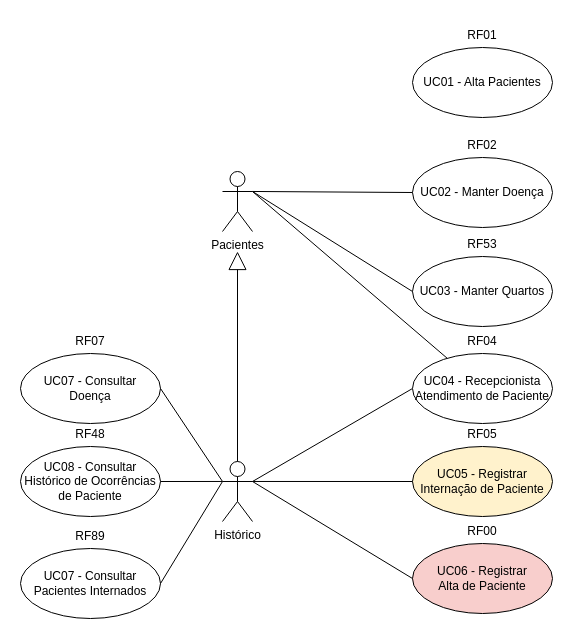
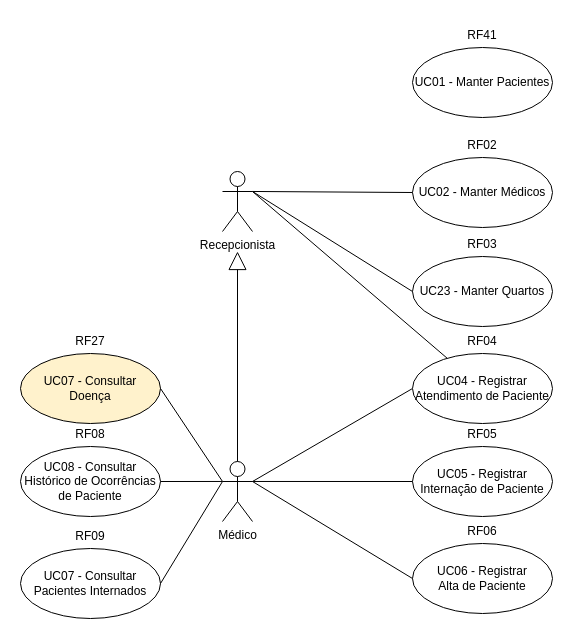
node "RF01": label "RF01" -> "RF41"
node "UC01 - Alta Pacientes": label "UC01 - Alta Pacientes" -> "UC01 - Manter Pacientes"
node "UC02 - Manter Doença": label "UC02 - Manter Doença" -> "UC02 - Manter Médicos"
node "RF53": label "RF53" -> "RF03"
node "Pacientes": label "Pacientes" -> "Recepcionista"
node "UC03 - Manter Quartos": label "UC03 - Manter Quartos" -> "UC23 - Manter Quartos"
node "RF07": label "RF07" -> "RF27"
node "UC07 - Consultar Doença": fillcolor #ffffff -> #fff2cc
node "UC04 - Recepcionista Atendimento de Paciente": label "UC04 - Recepcionista Atendimento de Paciente" -> "UC04 - Registrar Atendimento de Paciente"
node "RF48": label "RF48" -> "RF08"
node "UC05 - Registrar Internação de Paciente": fillcolor #fff2cc -> #ffffff
node "RF00": label "RF00" -> "RF06"
node "Histórico": label "Histórico" -> "Médico"
node "RF89": label "RF89" -> "RF09"
node "UC06 - Registrar Alta de Paciente": fillcolor #f8cecc -> #ffffff
